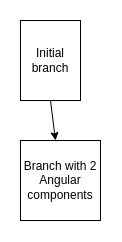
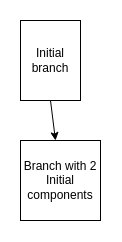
node "Branch with 2 Angular components": label "Branch with 2 Angular components" -> "Branch with 2 Initial components"
